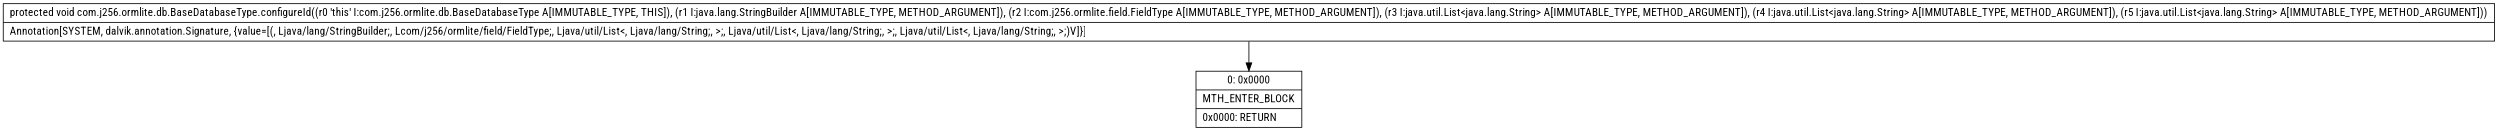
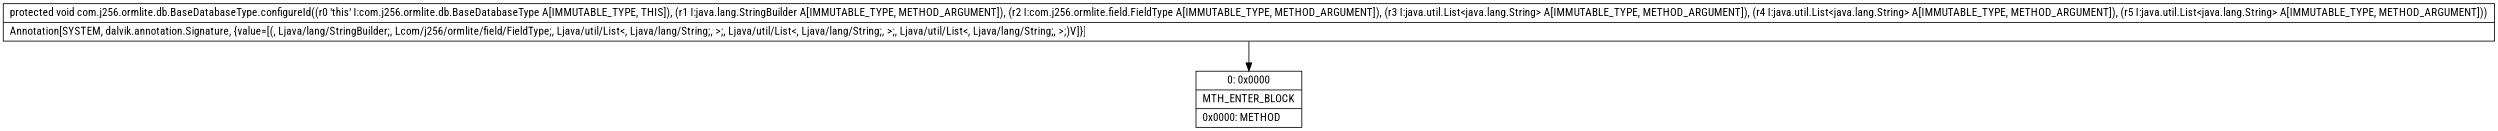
node "0: 0x0000": text "0x0000: RETURN" -> "0x0000: METHOD"
